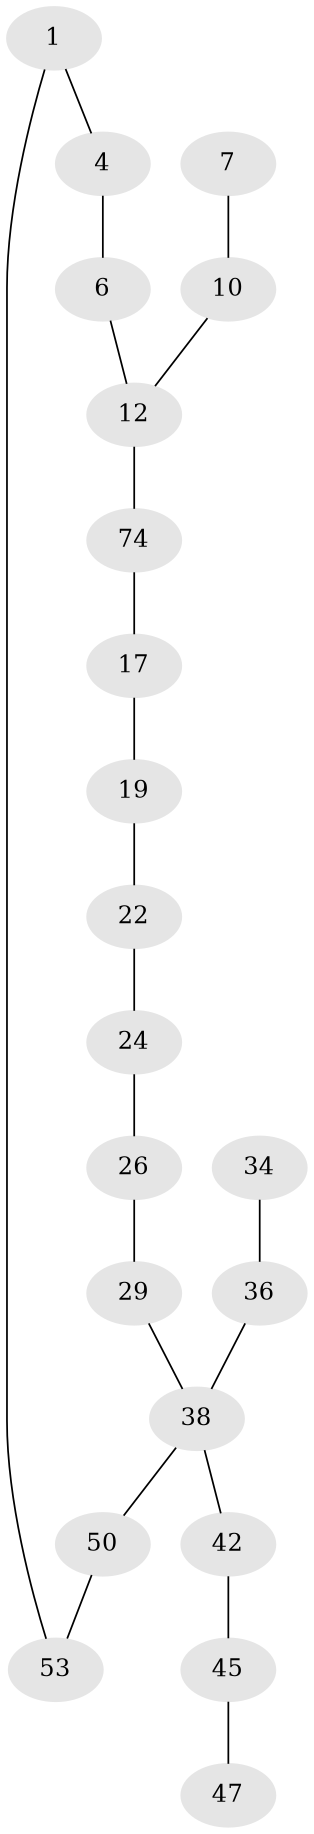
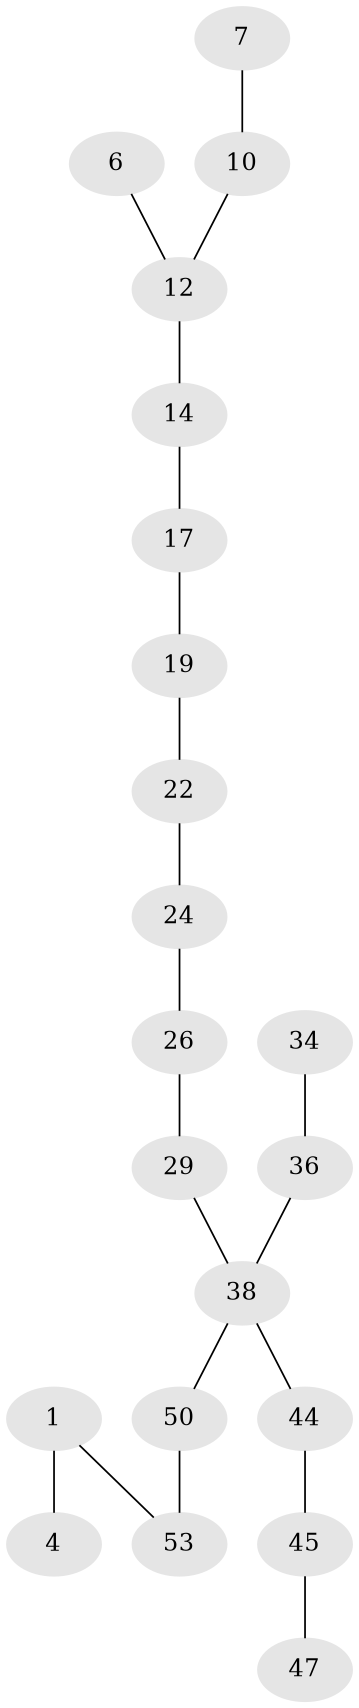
edge "4" -- "6": removed
node "74": label "74" -> "14"
node "42": label "42" -> "44"
